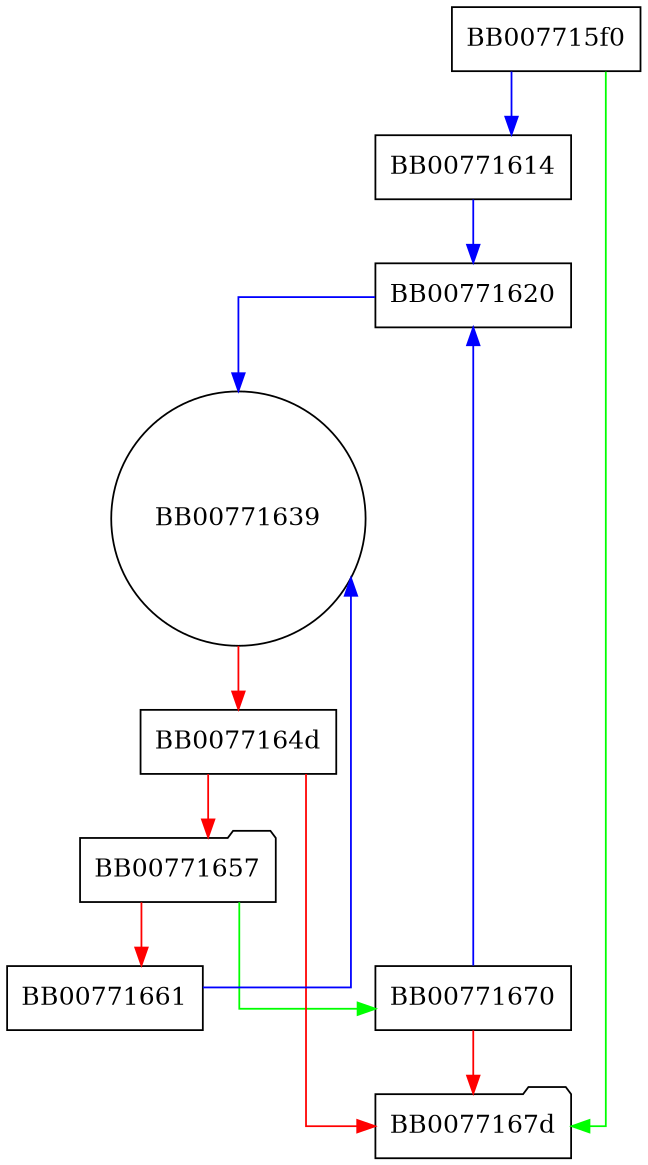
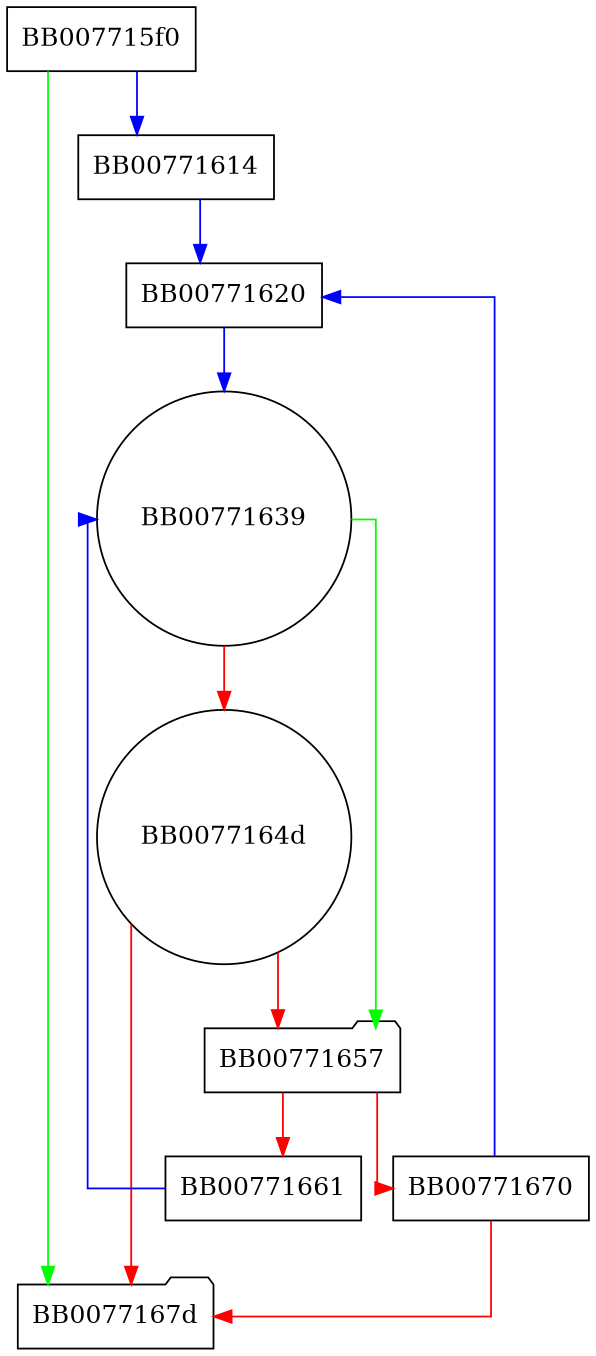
node "BB0077164d": shape box -> circle
edge "BB00771639" -> "BB00771657": added
edge "BB00771657" -> "BB00771670": color green -> red
